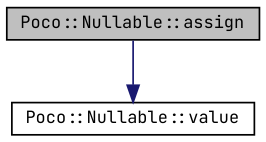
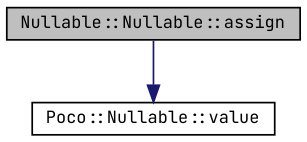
node "Poco::Nullable::assign": label "Poco::Nullable::assign" -> "Nullable::Nullable::assign"
